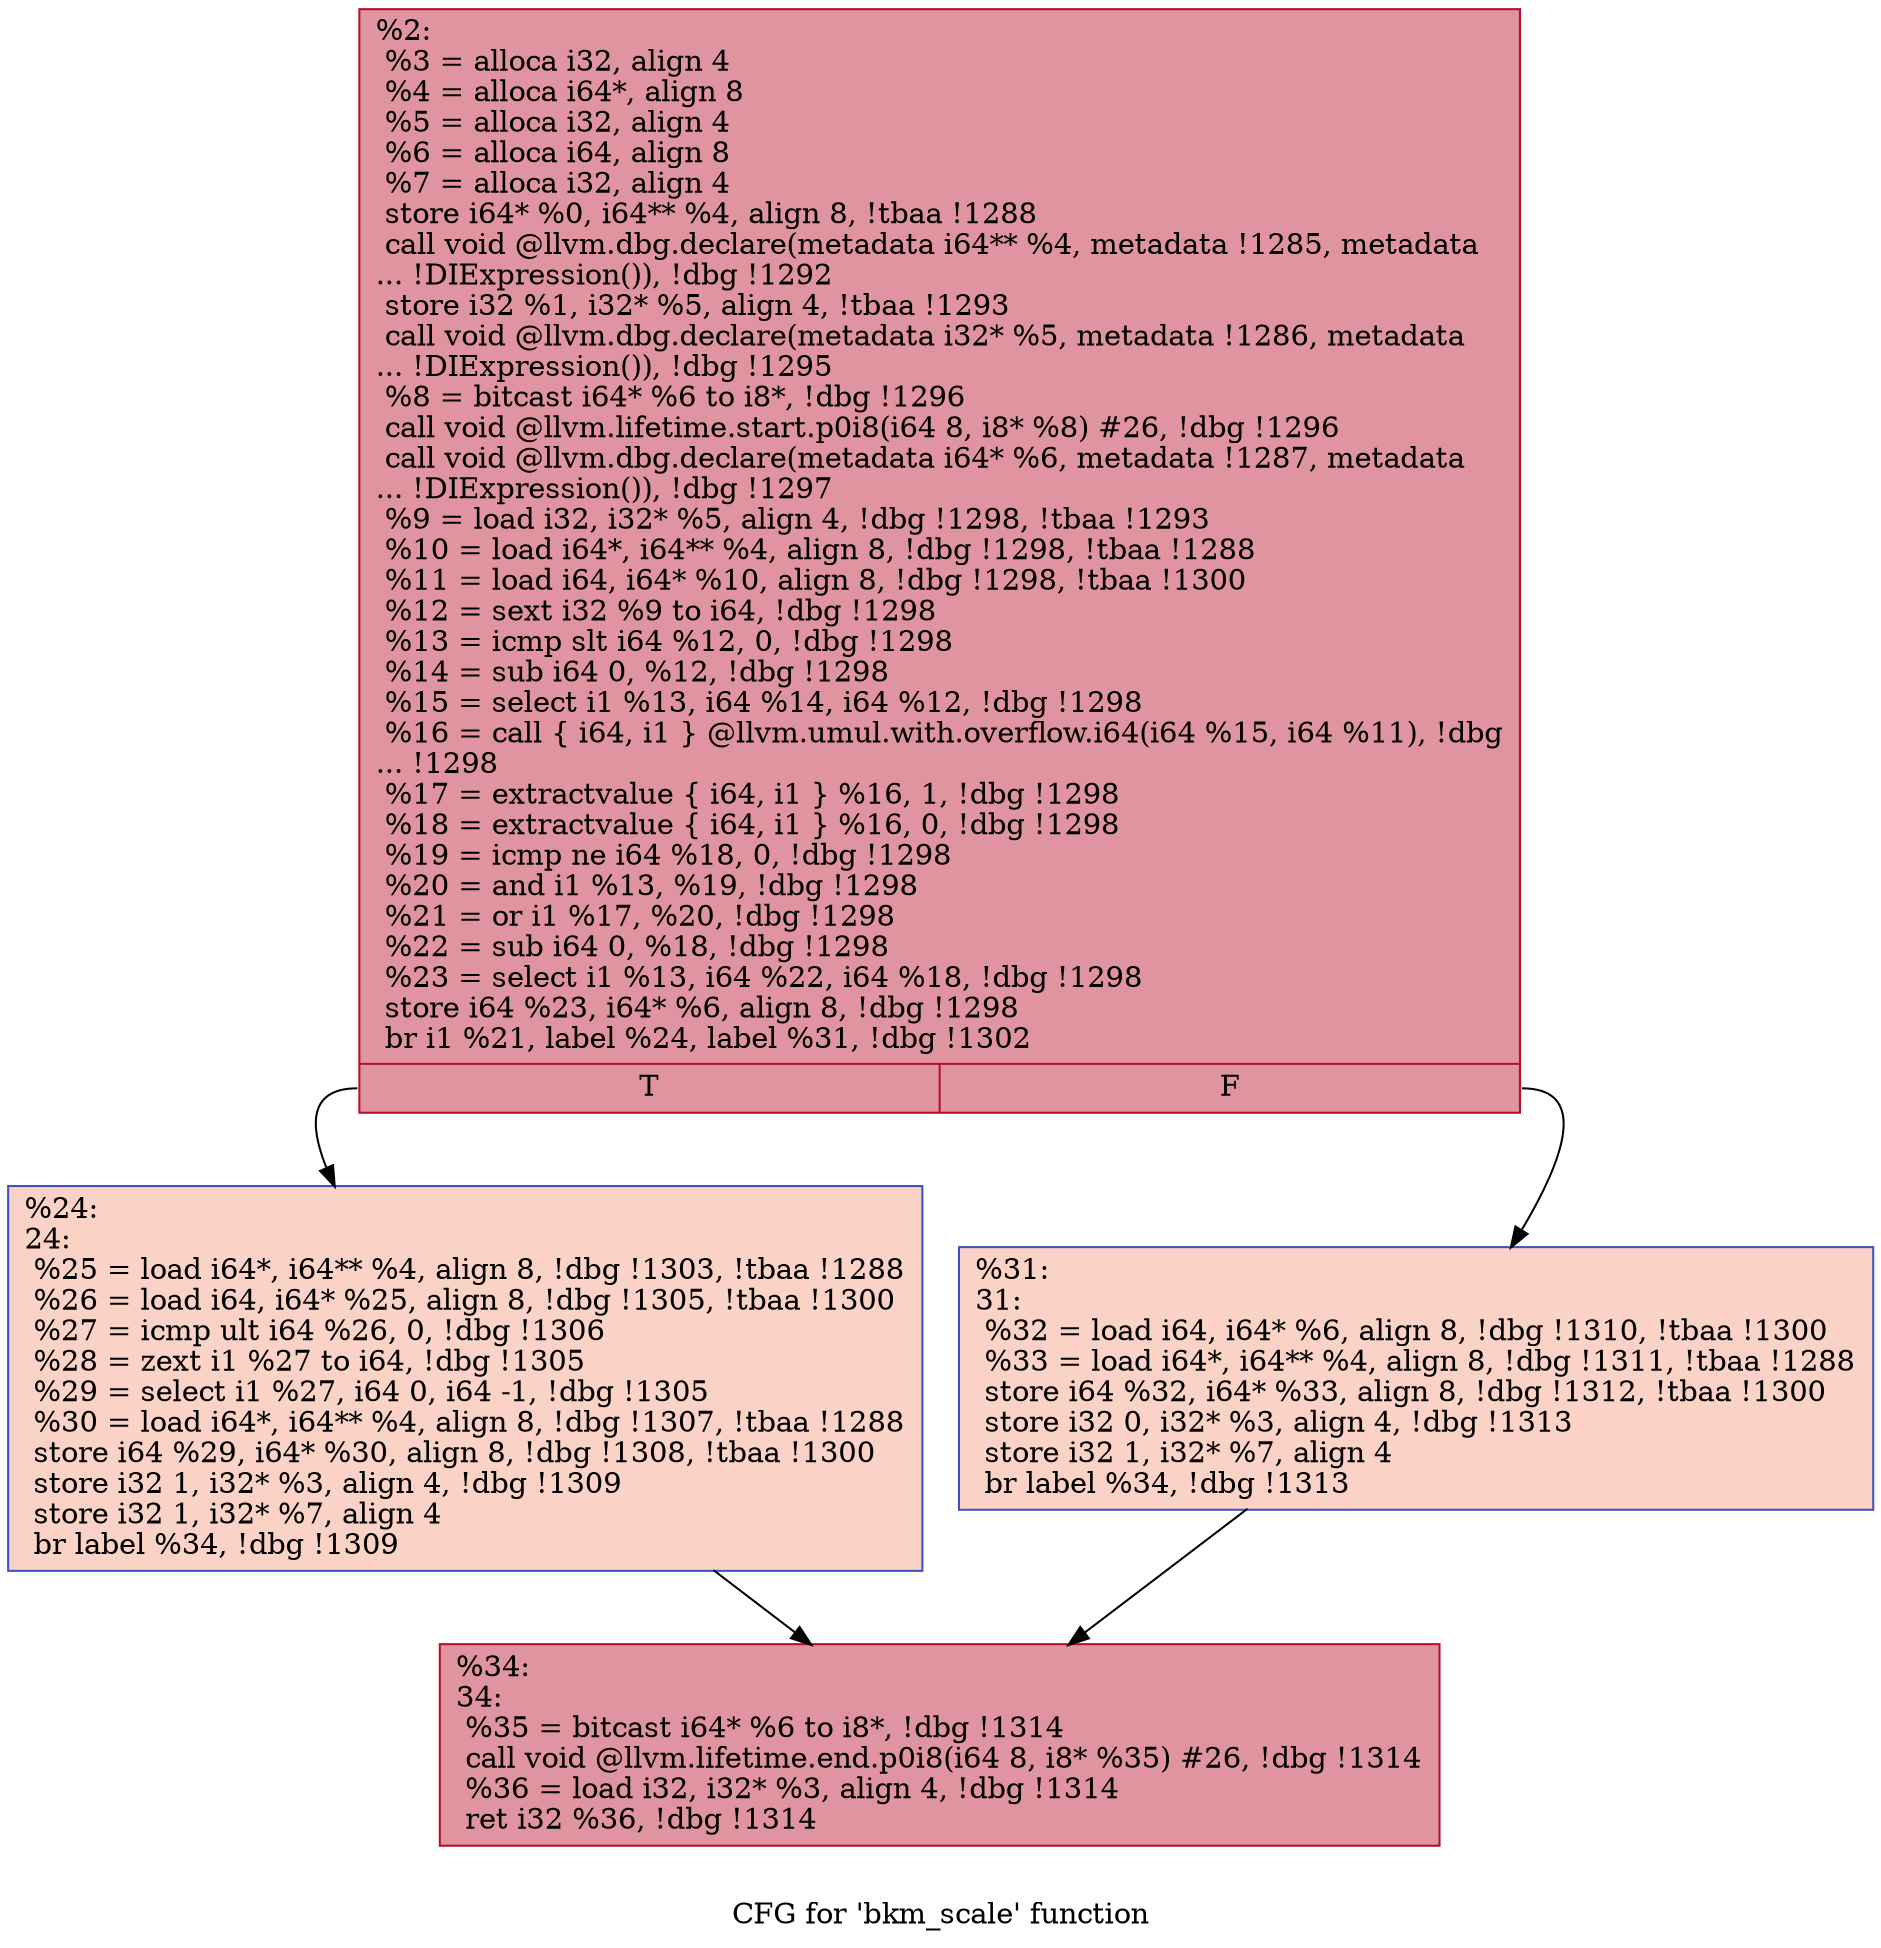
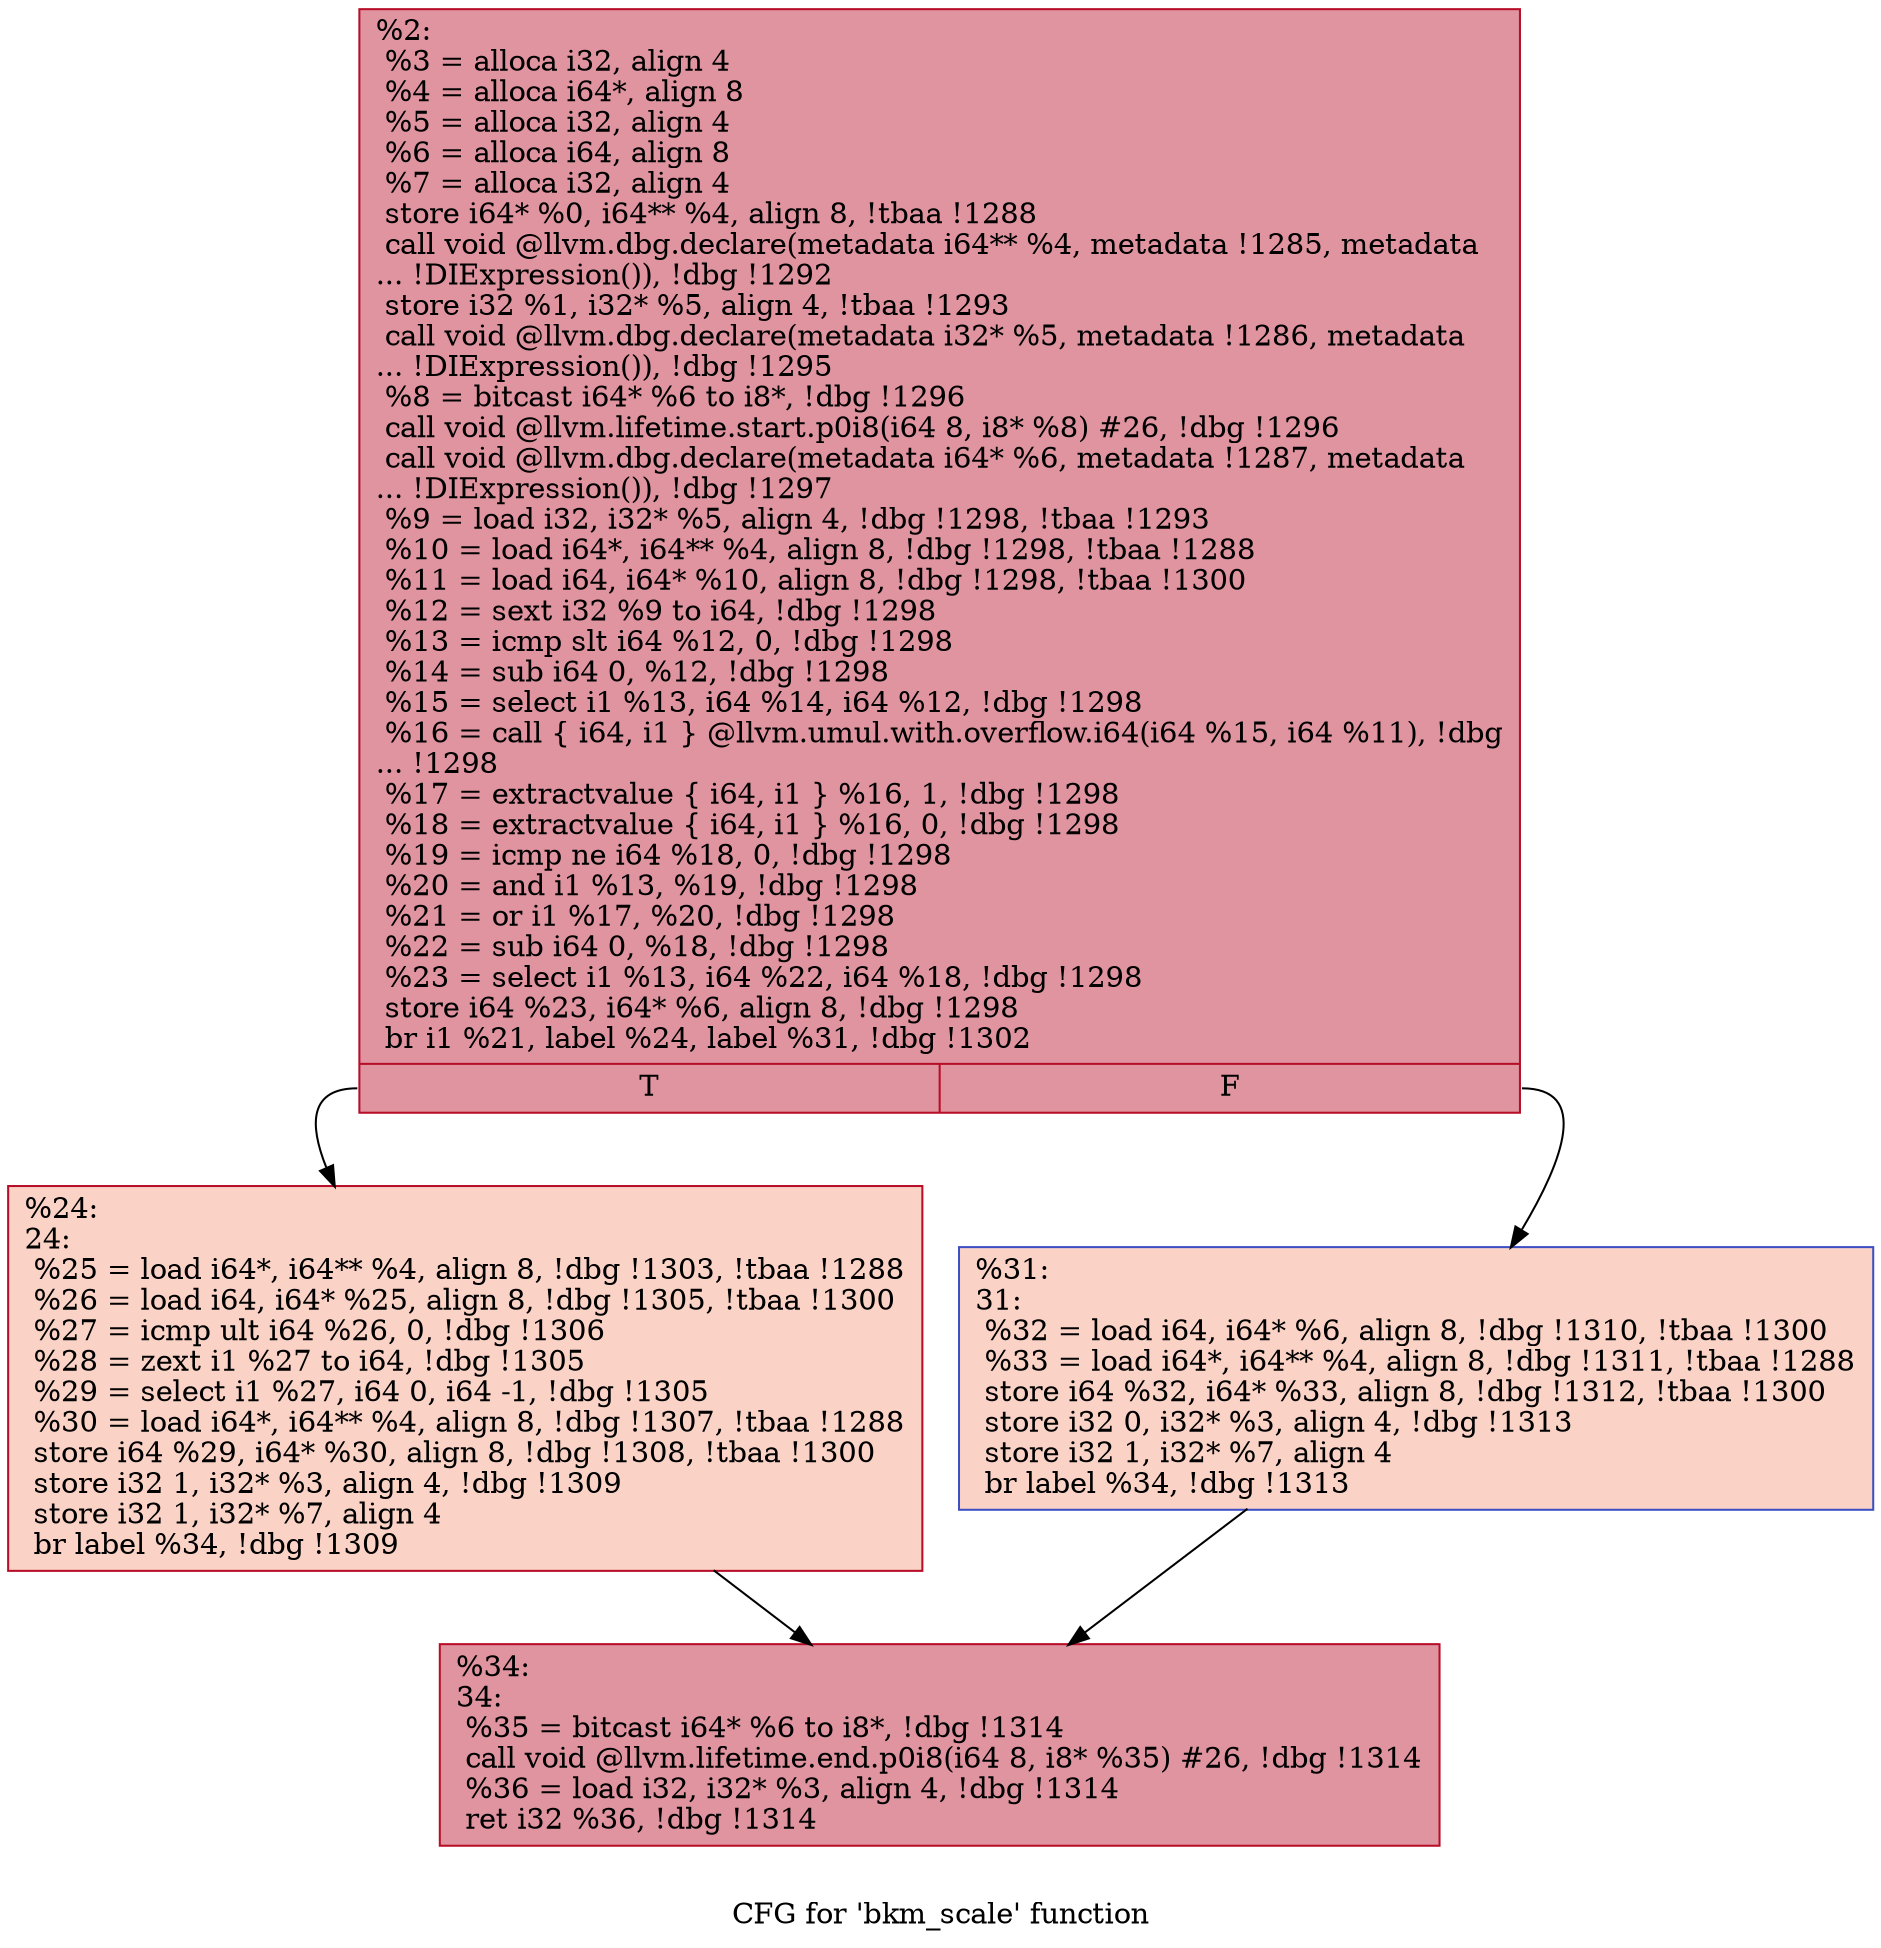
node "%24:": color #3d50c3ff -> #b70d28ff
